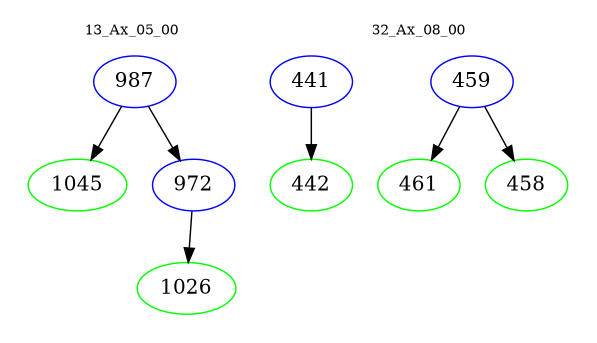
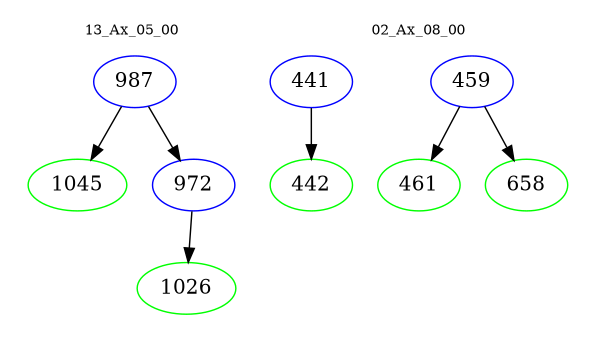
cluster "32_Ax_08_00": label "32_Ax_08_00" -> "02_Ax_08_00"
node "458": label "458" -> "658"
